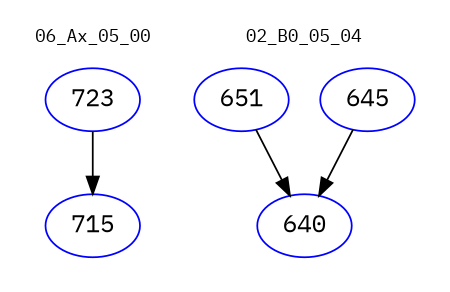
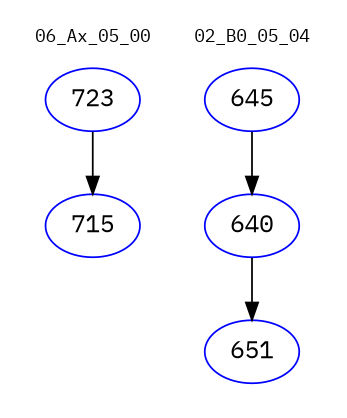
edge "651" -> "640": reversed
